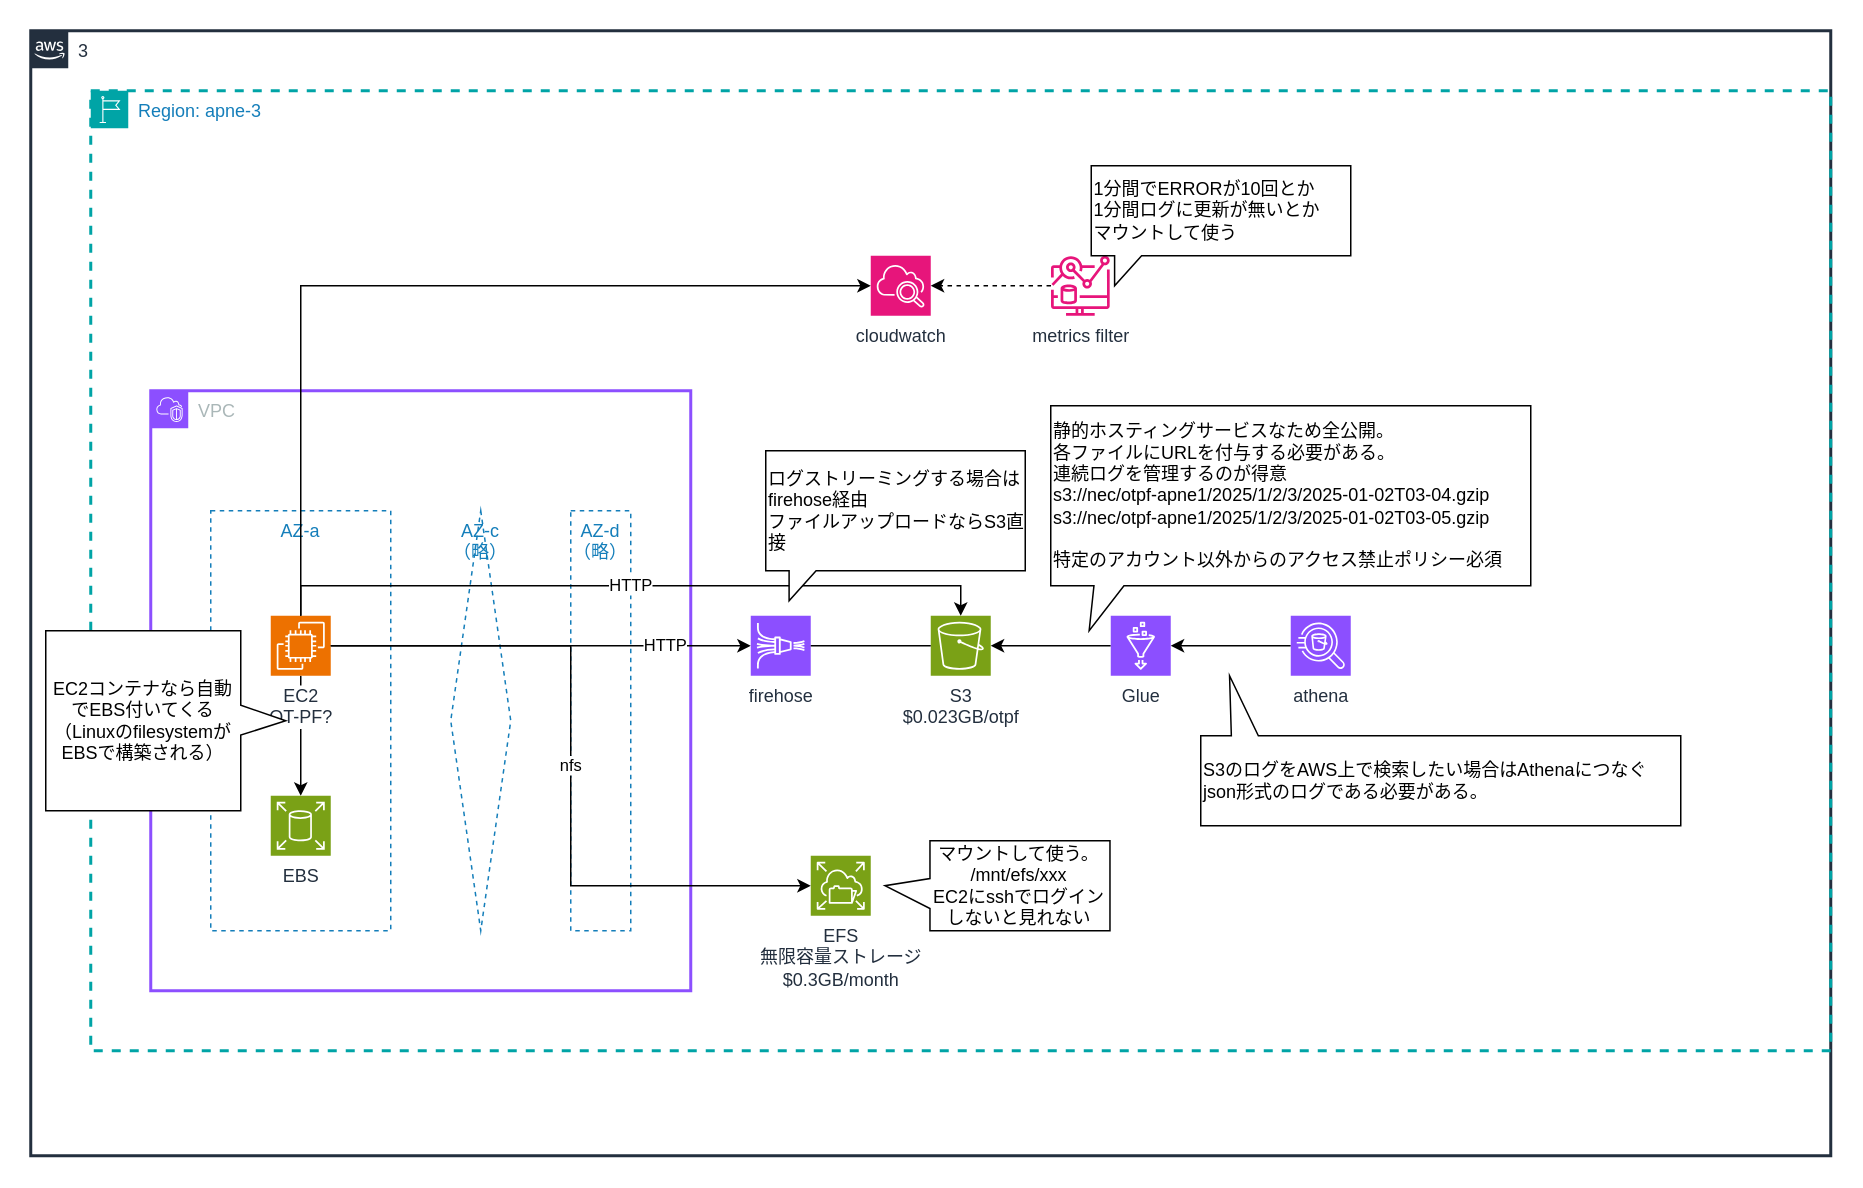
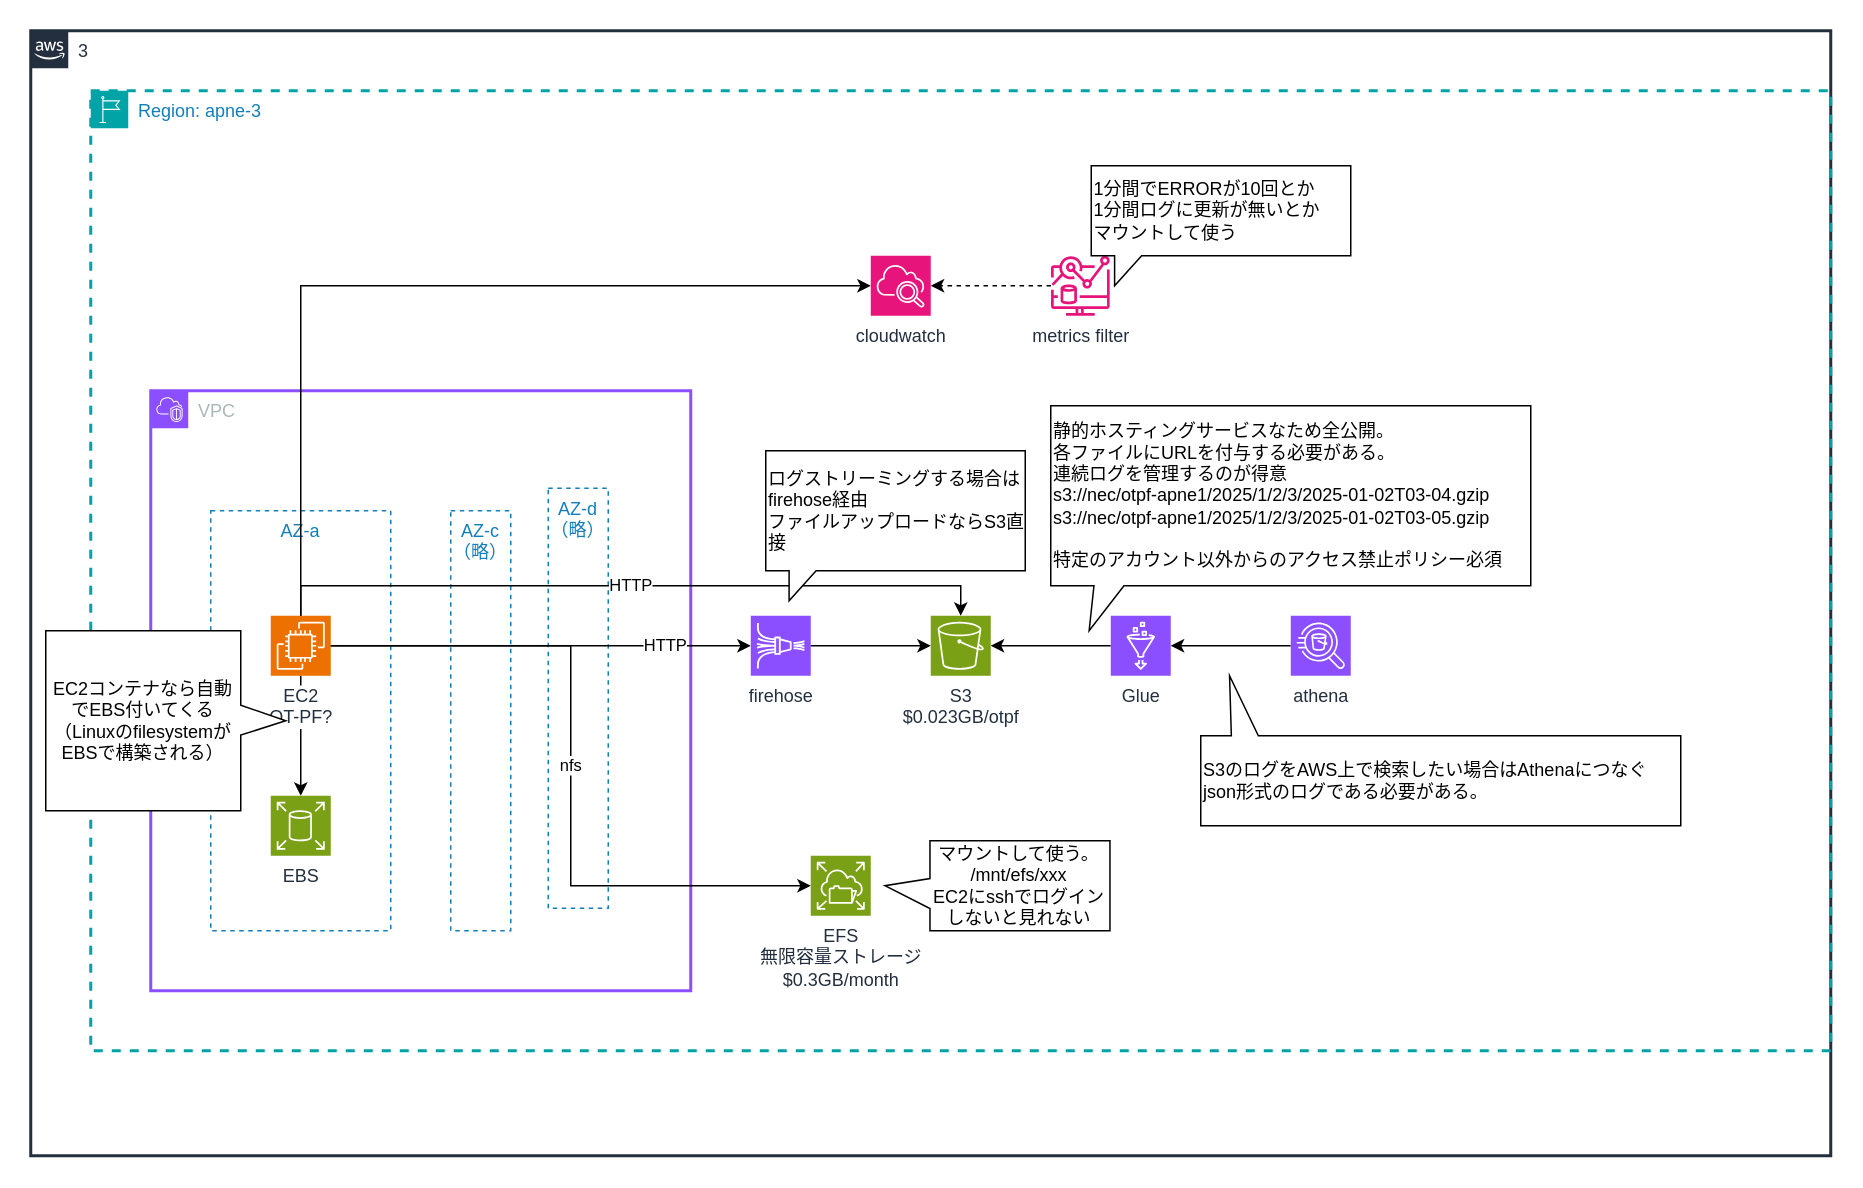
edge "firehose" -- "S3 $0.023GB/otpf": arrowhead none -> classic
node "AZ-c （略）": shape diamond -> rectangle
node "AZ-d （略）": moved (601, 721) -> (578, 698)
